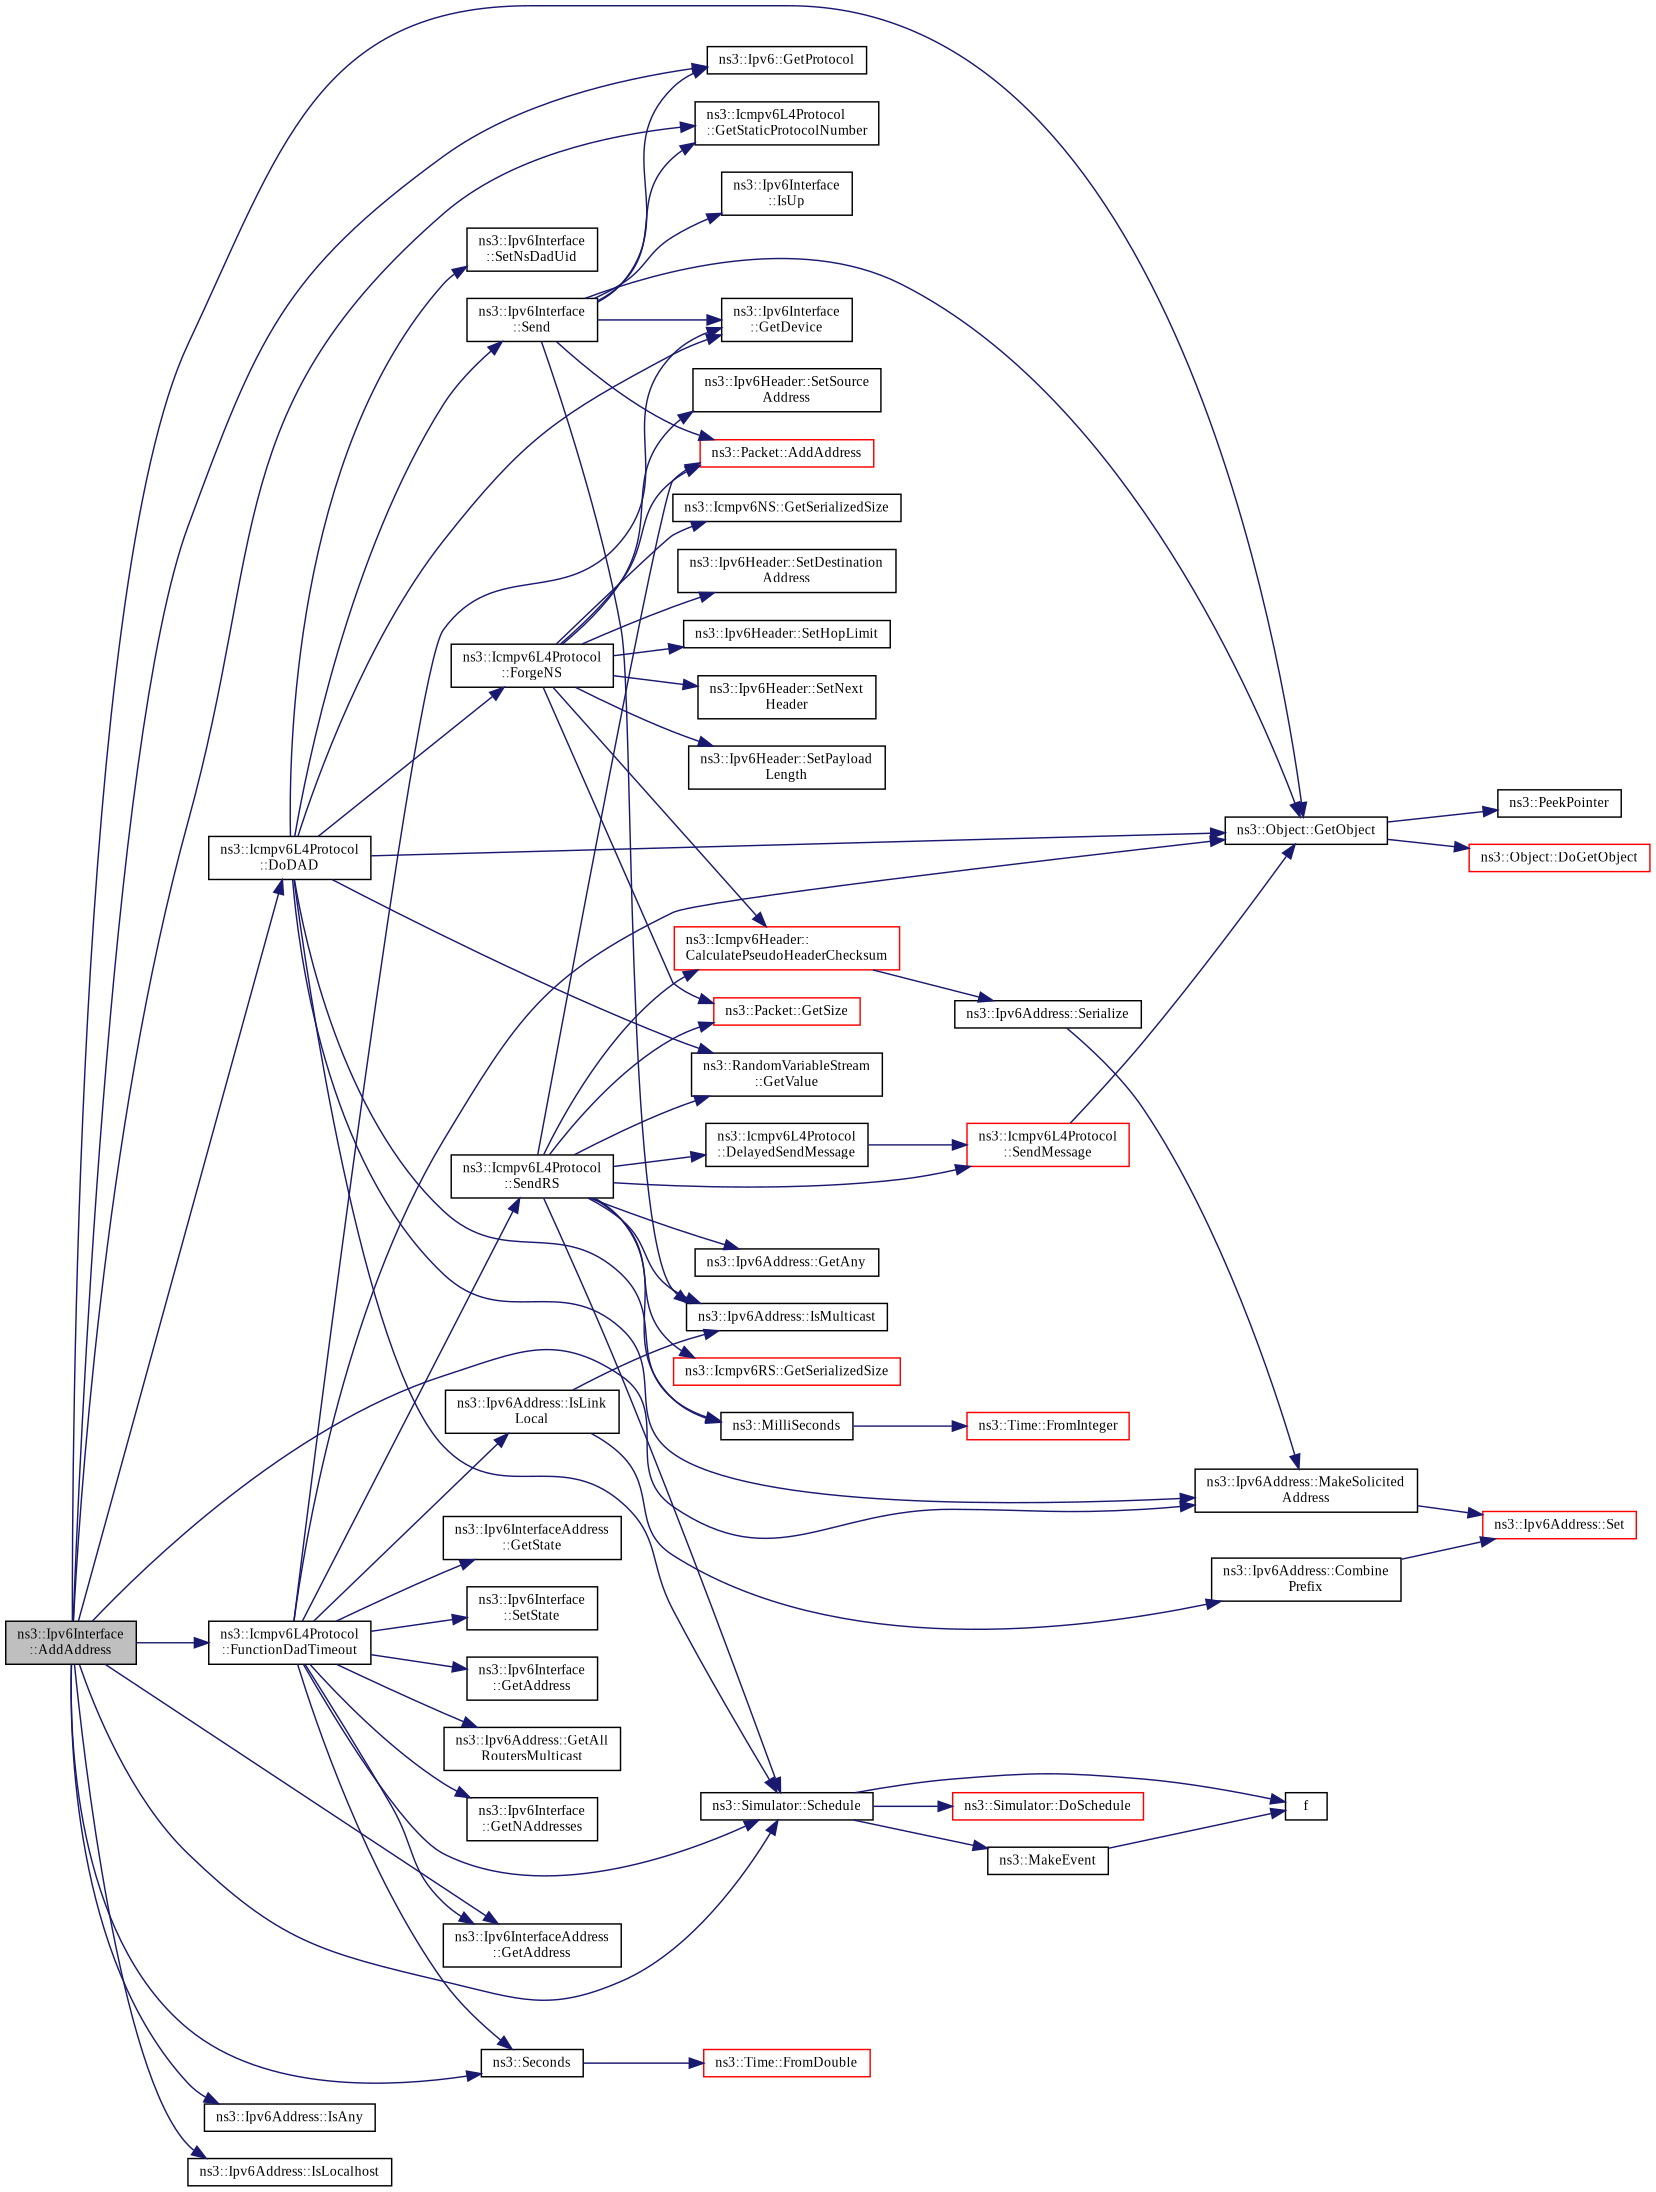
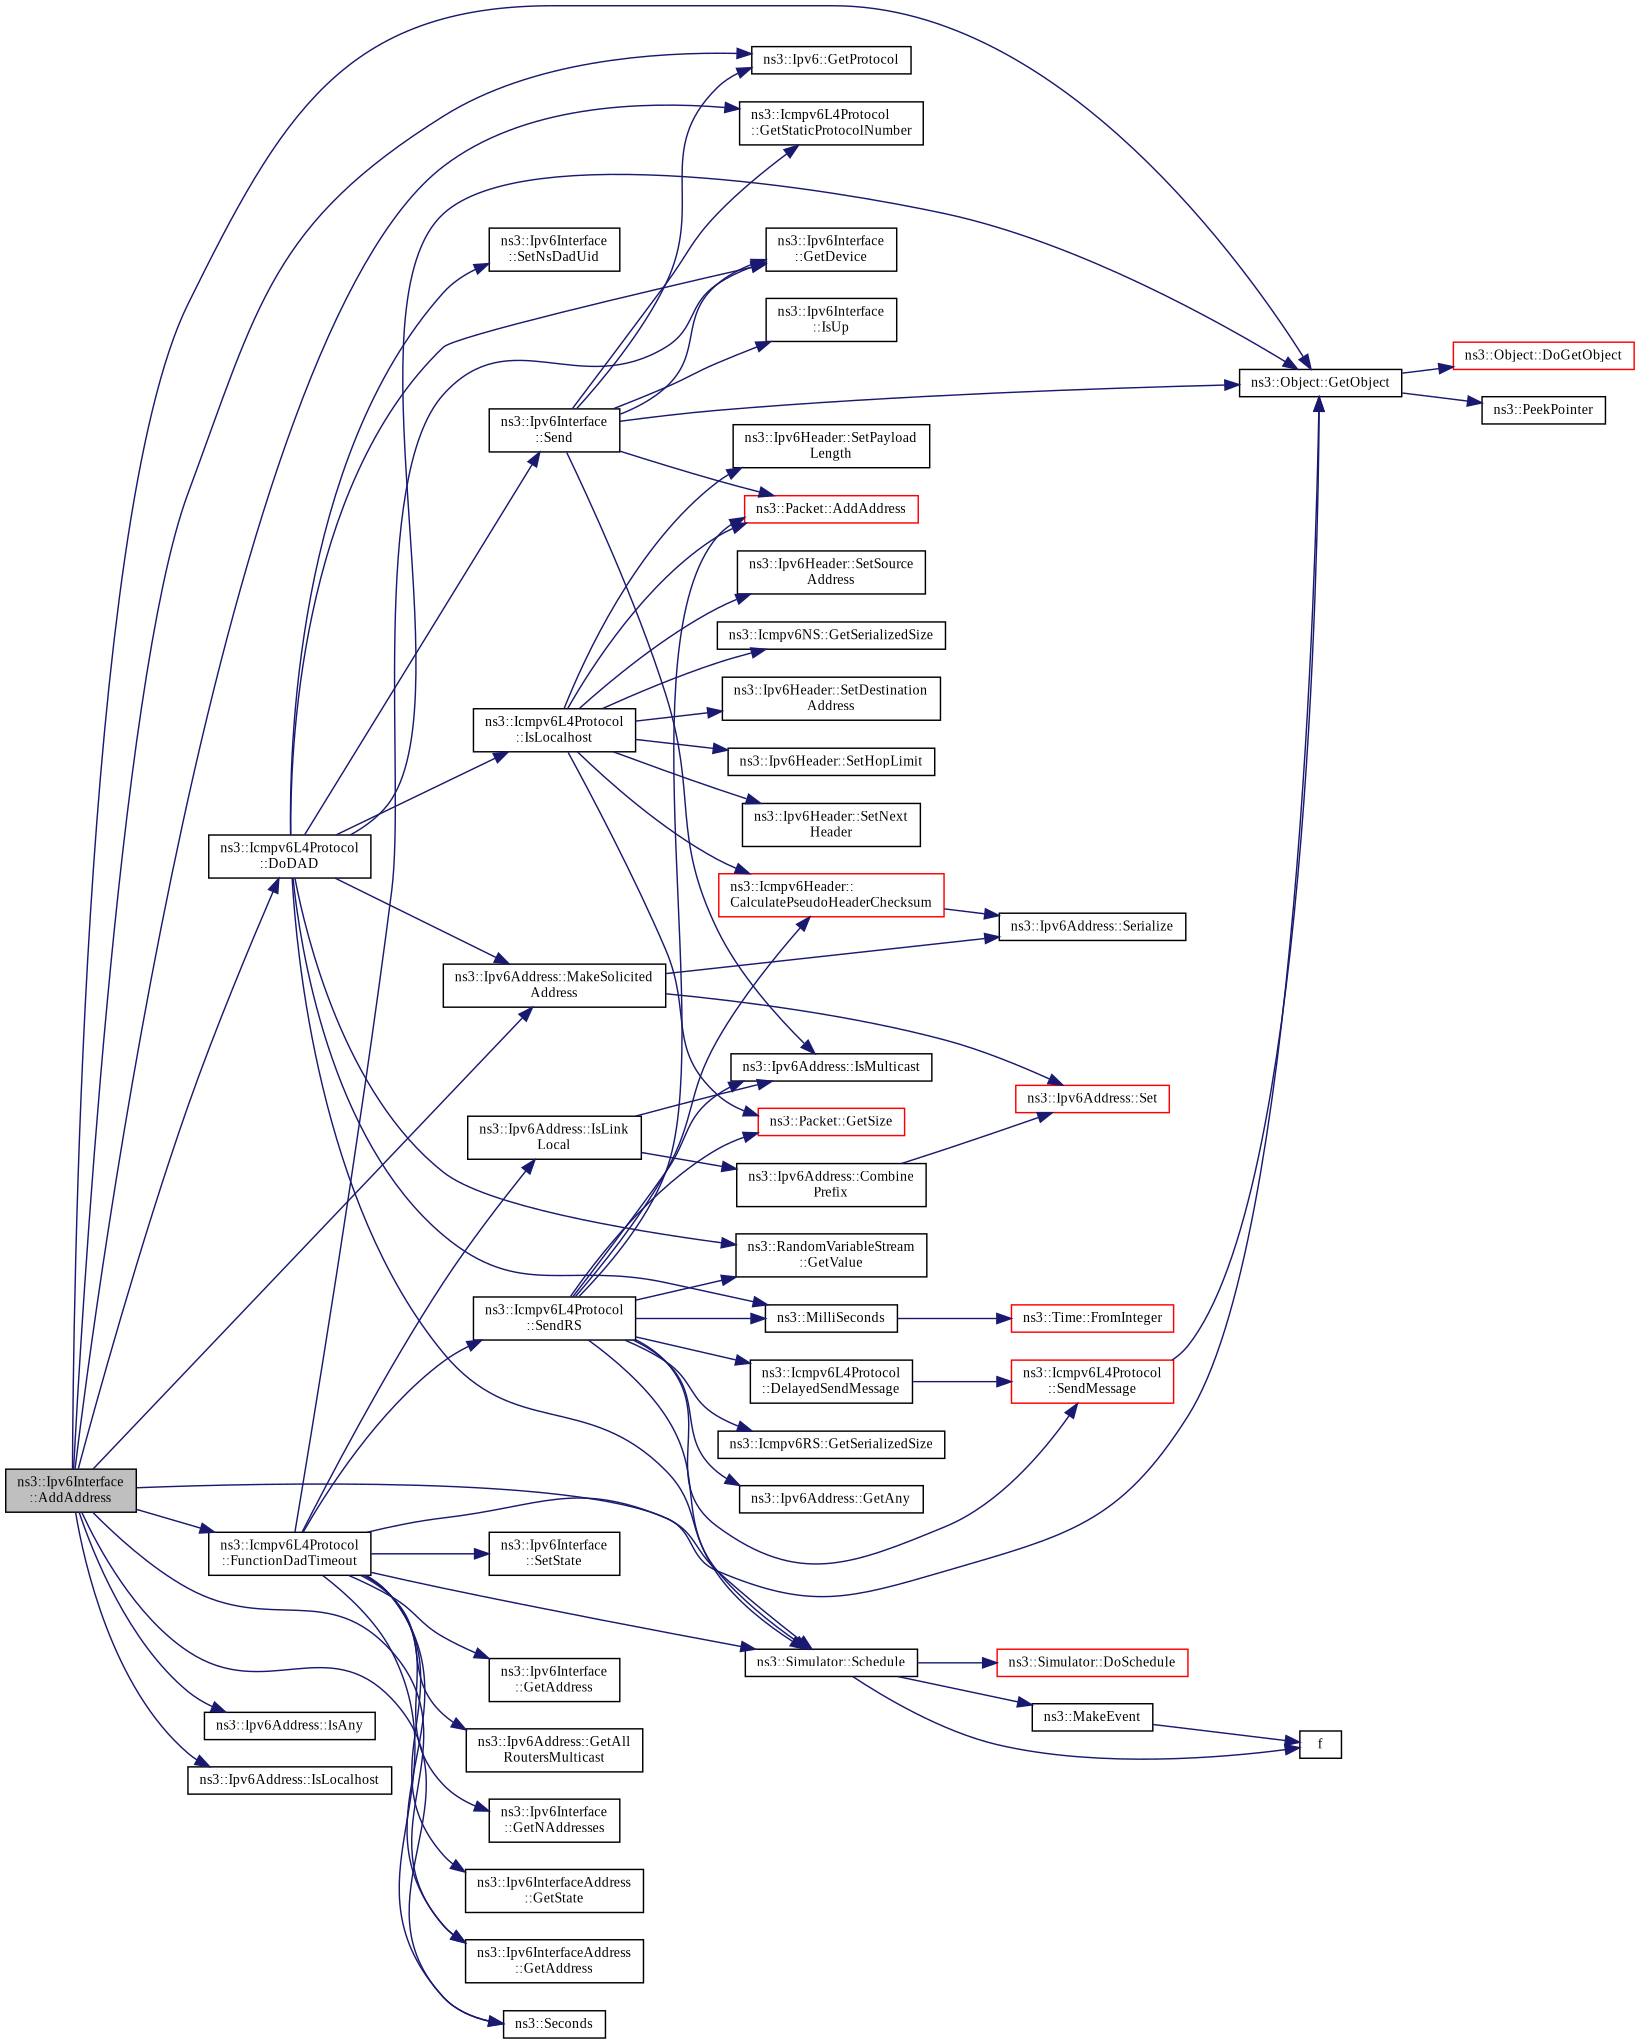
node "ns3::Icmpv6L4Protocol ::ForgeNS": label "ns3::Icmpv6L4Protocol ::ForgeNS" -> "ns3::Icmpv6L4Protocol ::IsLocalhost"
edge "ns3::Ipv6Address::Serialize" -> "ns3::Ipv6Address::MakeSolicited Address": reversed
node "ns3::Icmpv6RS::GetSerializedSize": color red -> black
node "ns3::Time::FromDouble": removed
